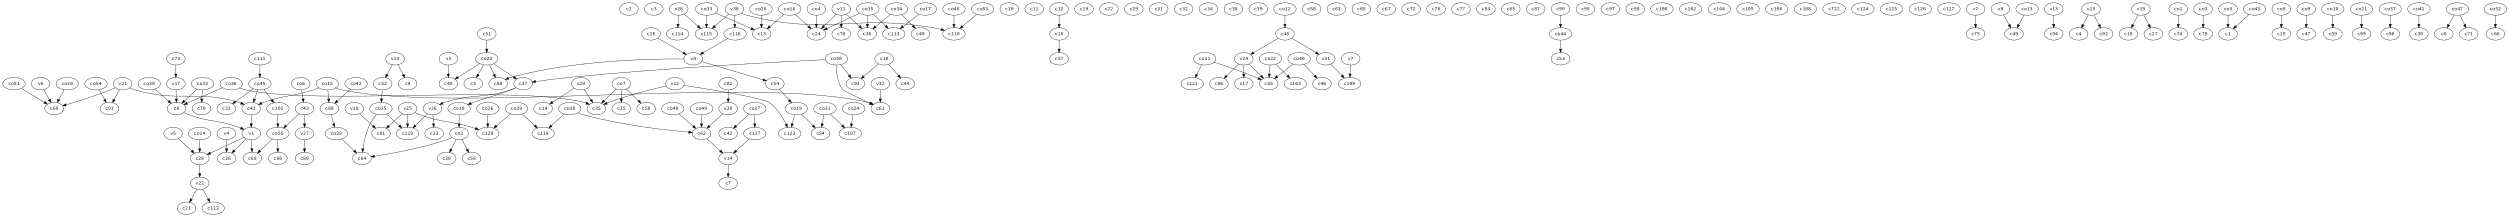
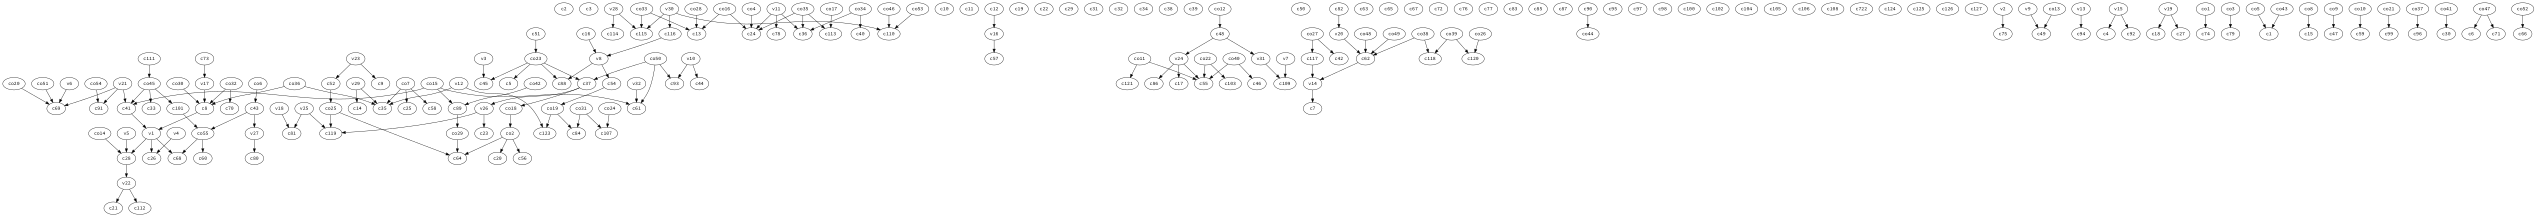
node "c53": removed
edge "v25" -> "c120": removed
